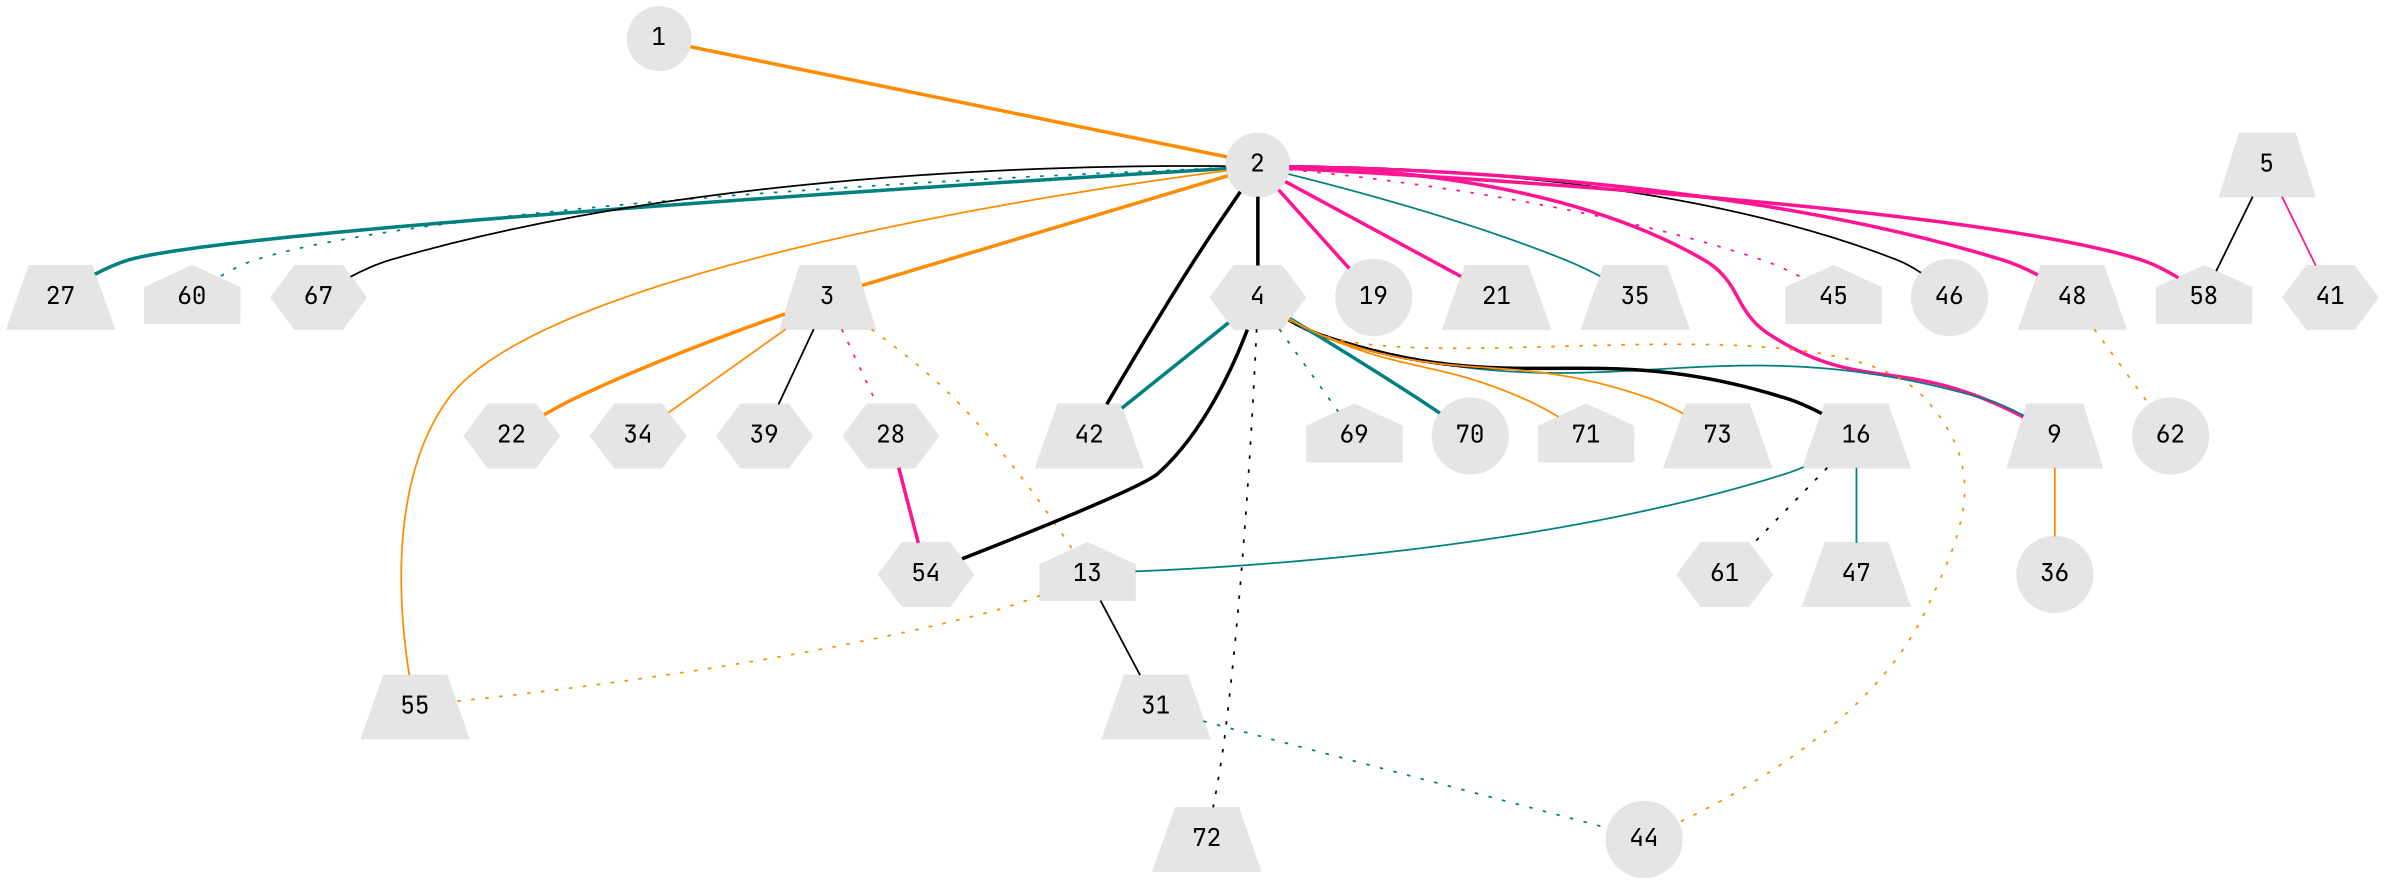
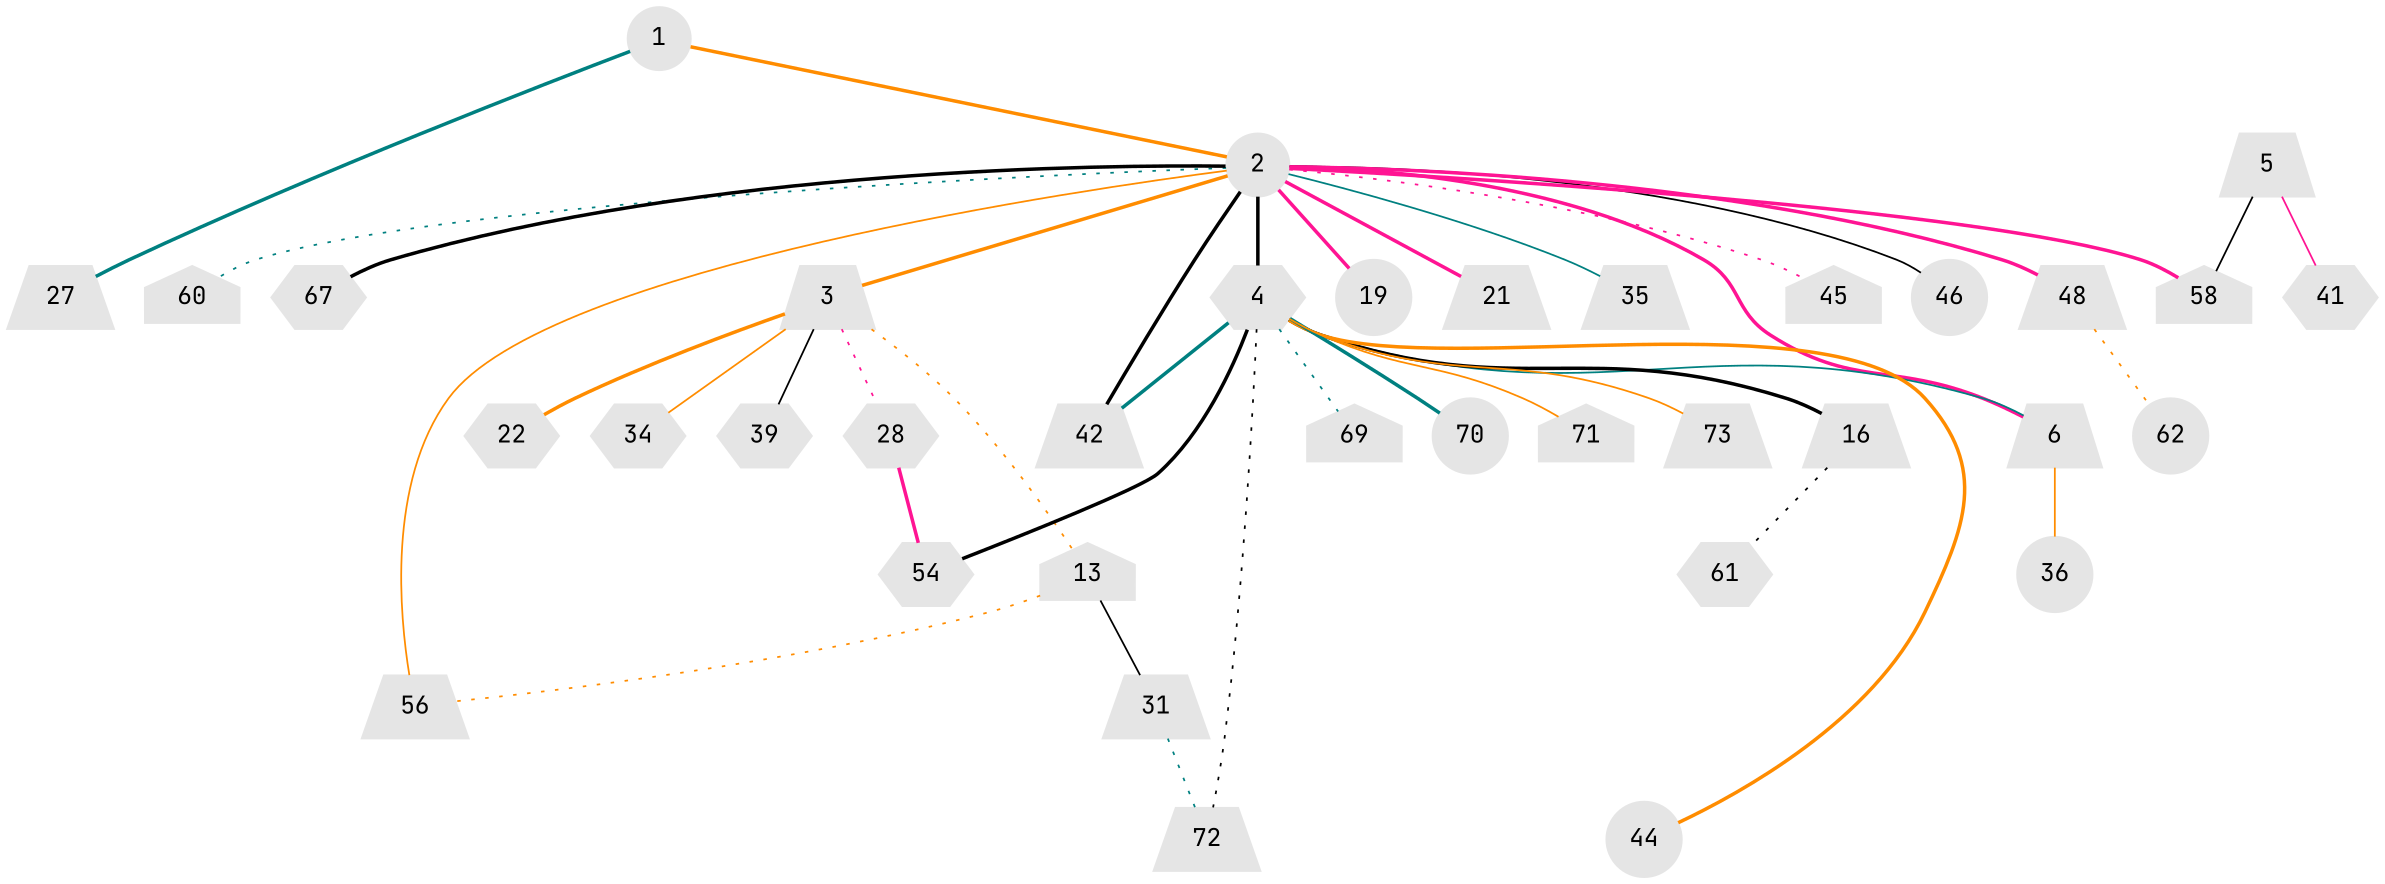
edge "2" -- "67": style solid -> bold
edge "2" -- "27": now "1" -- "27"
edge "4" -- "44": style dotted -> bold
node "9": label "9" -> "6"
edge "16" -- "13": removed
node "47": removed
node "55": label "55" -> "56"
edge "31" -- "44": now "31" -- "72"
